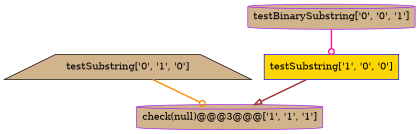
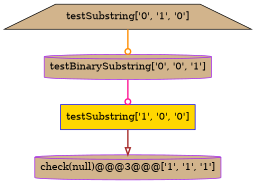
edge "testSubstring['0', '1', '0']" -> "check(null)@@@3@@@['1', '1', '1']": now "testSubstring['0', '1', '0']" -> "testBinarySubstring['0', '0', '1']"
